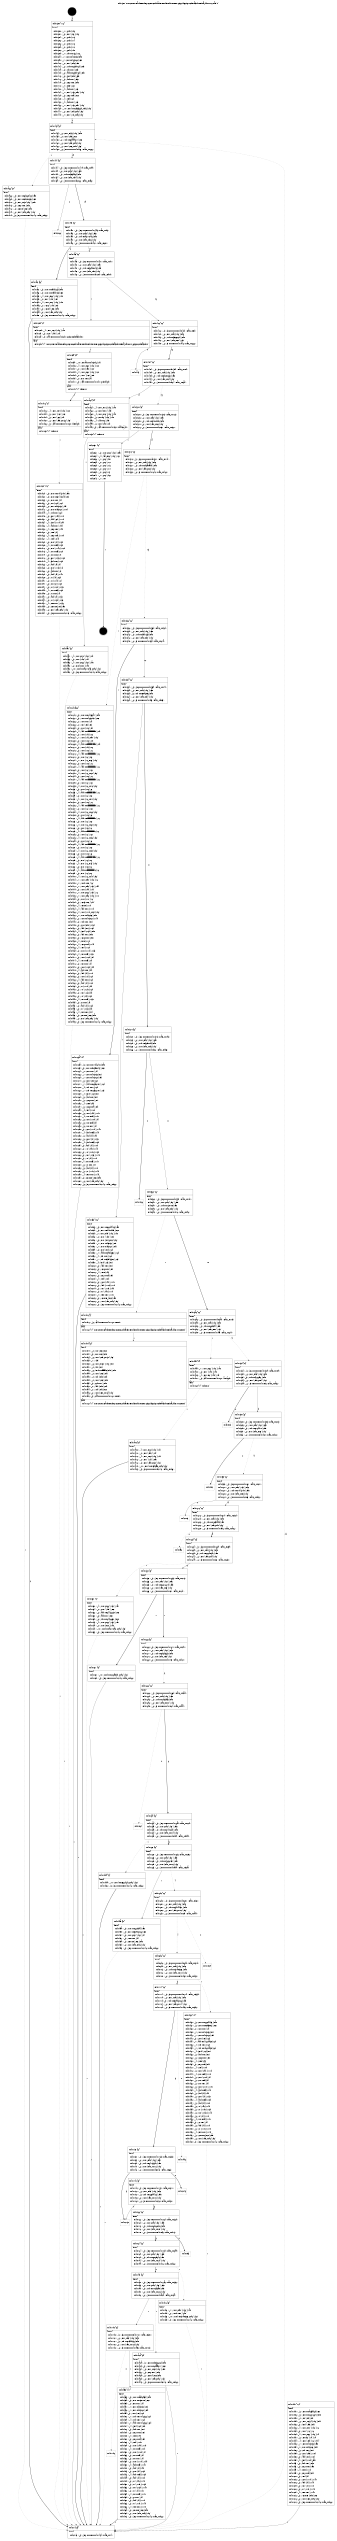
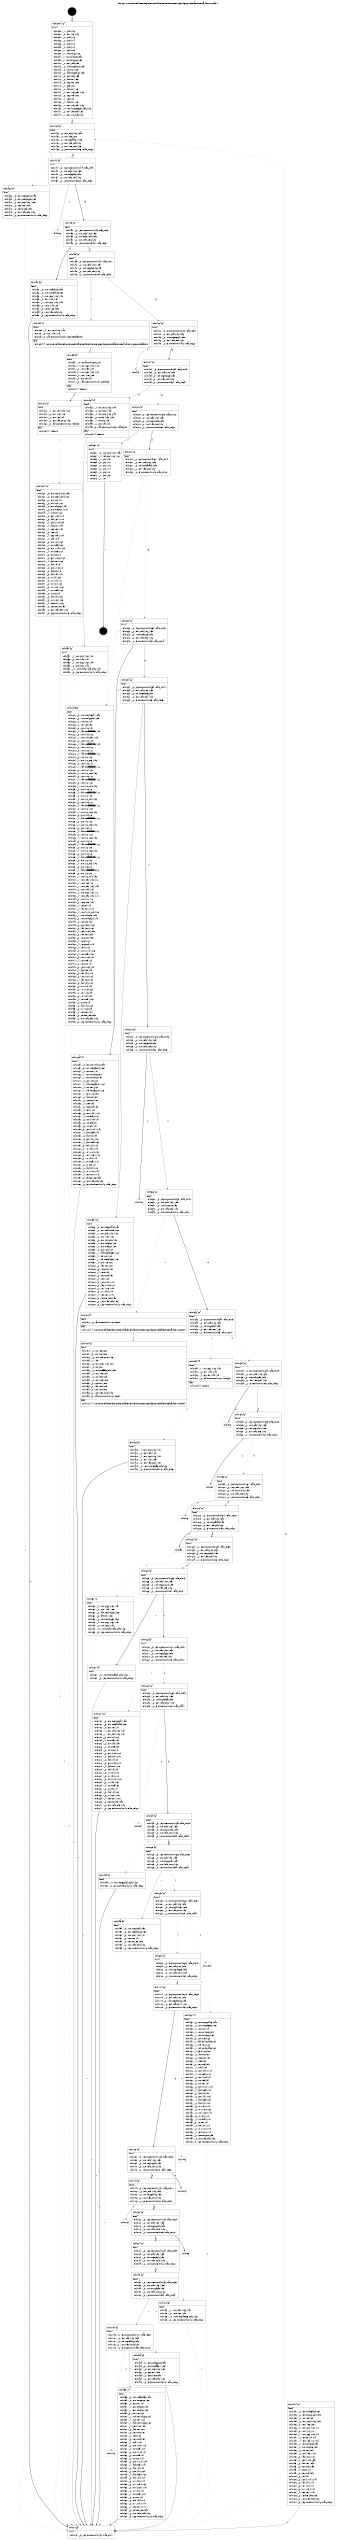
edge "0x401618 [28]" -> "0x401ea6": style dotted -> bold
node "0x4017e2 [106]": added
edge "0x401730 [28]" -> "0x402130": now "0x401730 [28]" -> "0x40174c [28]"
